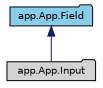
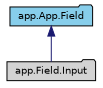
node "app.App.Input": label "app.App.Input" -> "app.Field.Input"
